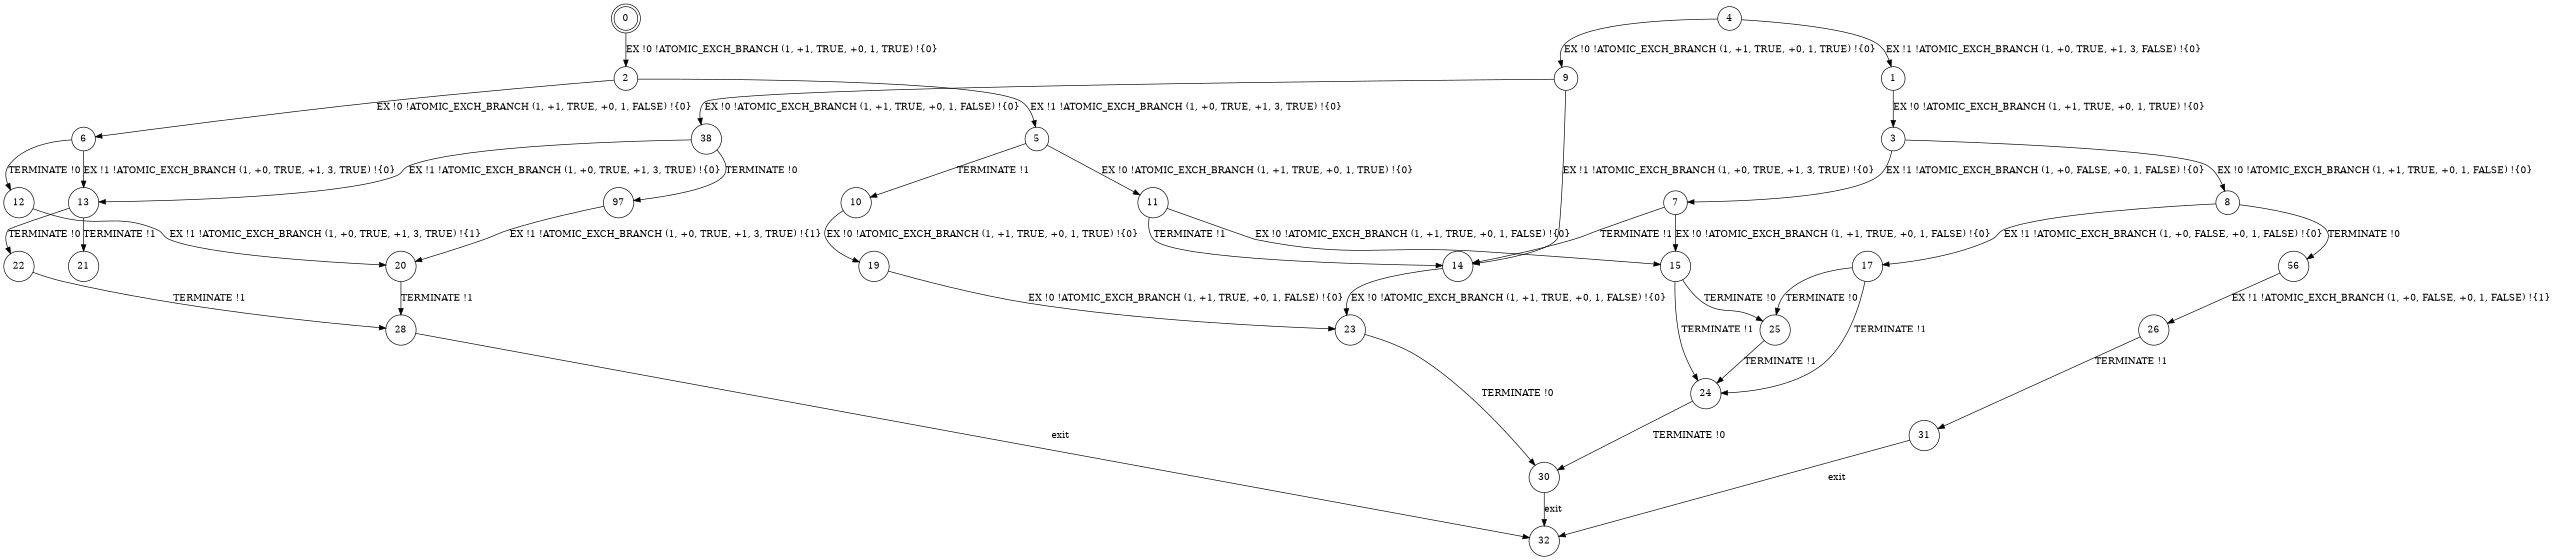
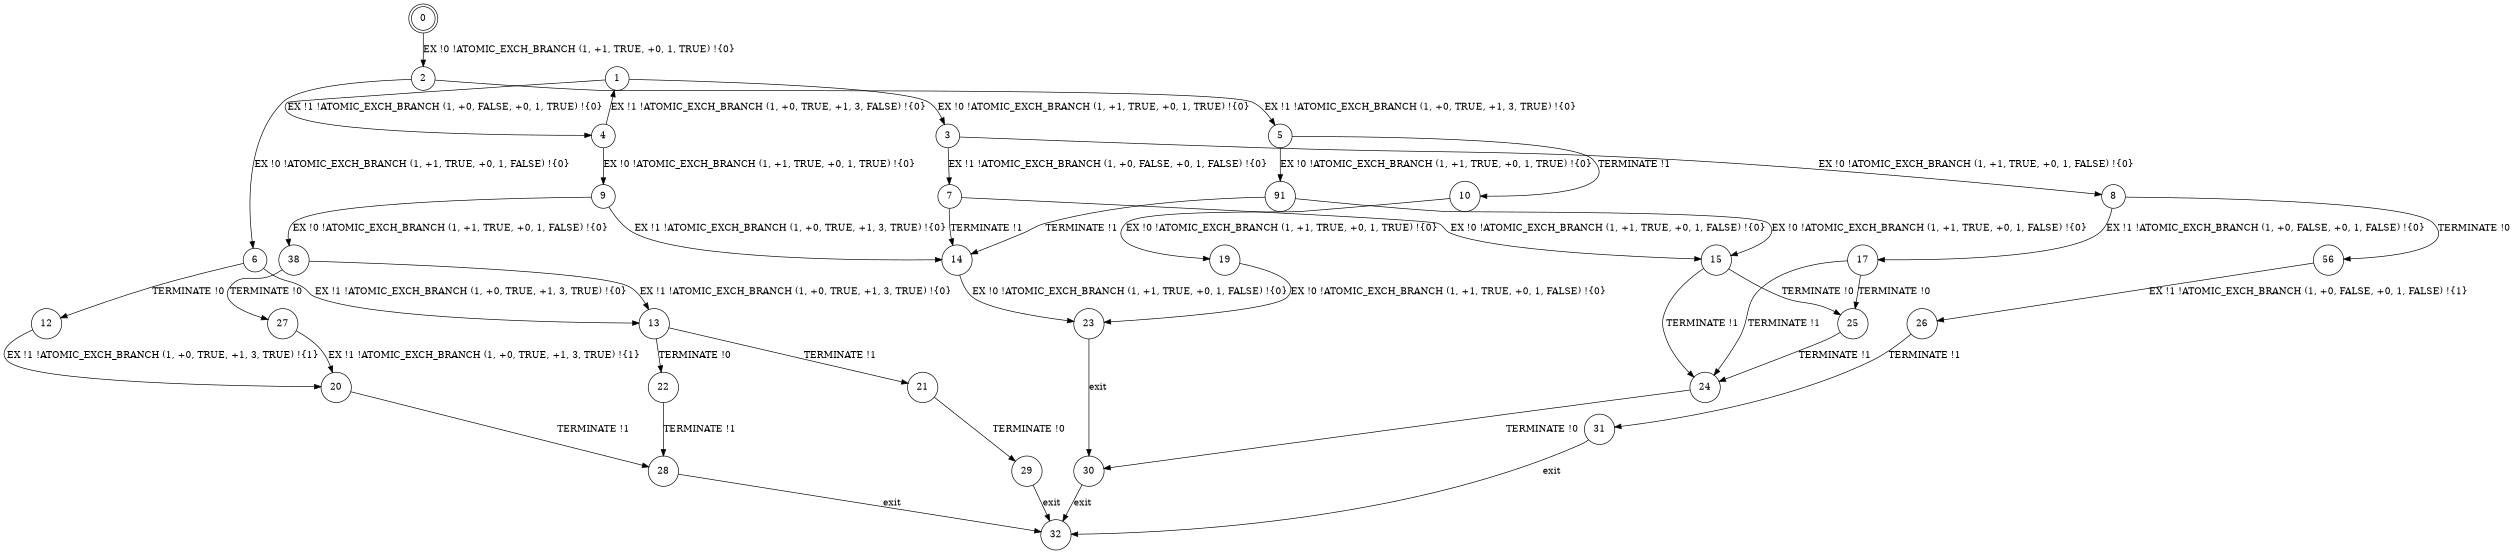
edge "1" -> "4": added, label "EX !1 !ATOMIC_EXCH_BRANCH (1, +0, FALSE, +0, 1, TRUE) !{0}"
node "97": label "97" -> "27"
node "11": label "11" -> "91"
edge "23" -> "30": label "TERMINATE !0" -> "exit"
node "29": added
